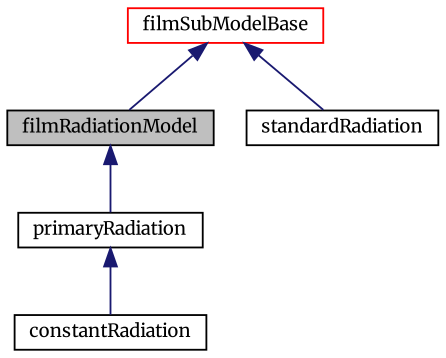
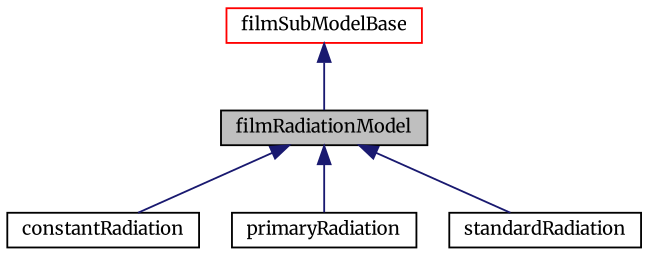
edge "standardRadiation" -> "filmSubModelBase": now "standardRadiation" -> "filmRadiationModel"
edge "constantRadiation" -> "primaryRadiation": now "constantRadiation" -> "filmRadiationModel"
